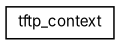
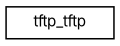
node "tftp_context": label "tftp_context" -> "tftp_tftp"
